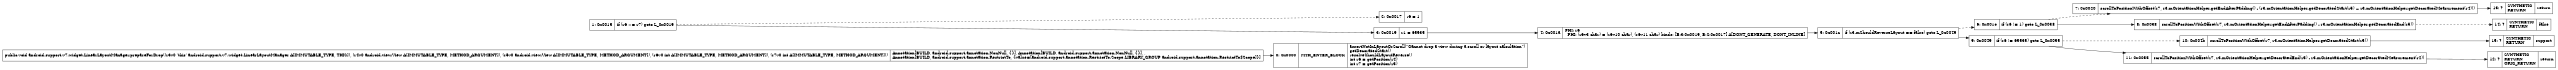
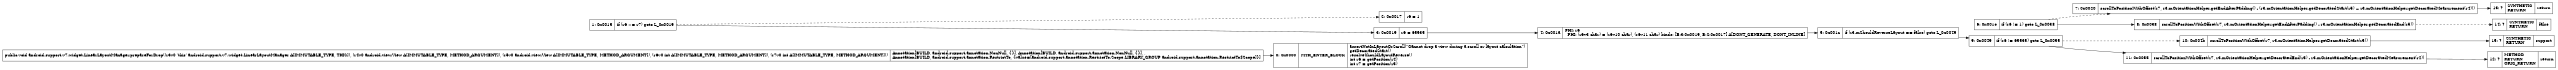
edge "5: 0x001c" -> "6: 0x001e": removed
node "3: 0x0019": text "r1 = 65535" -> "r6 = 65535"
node "12: ?": text "SYNTHETIC" -> "METHOD"
